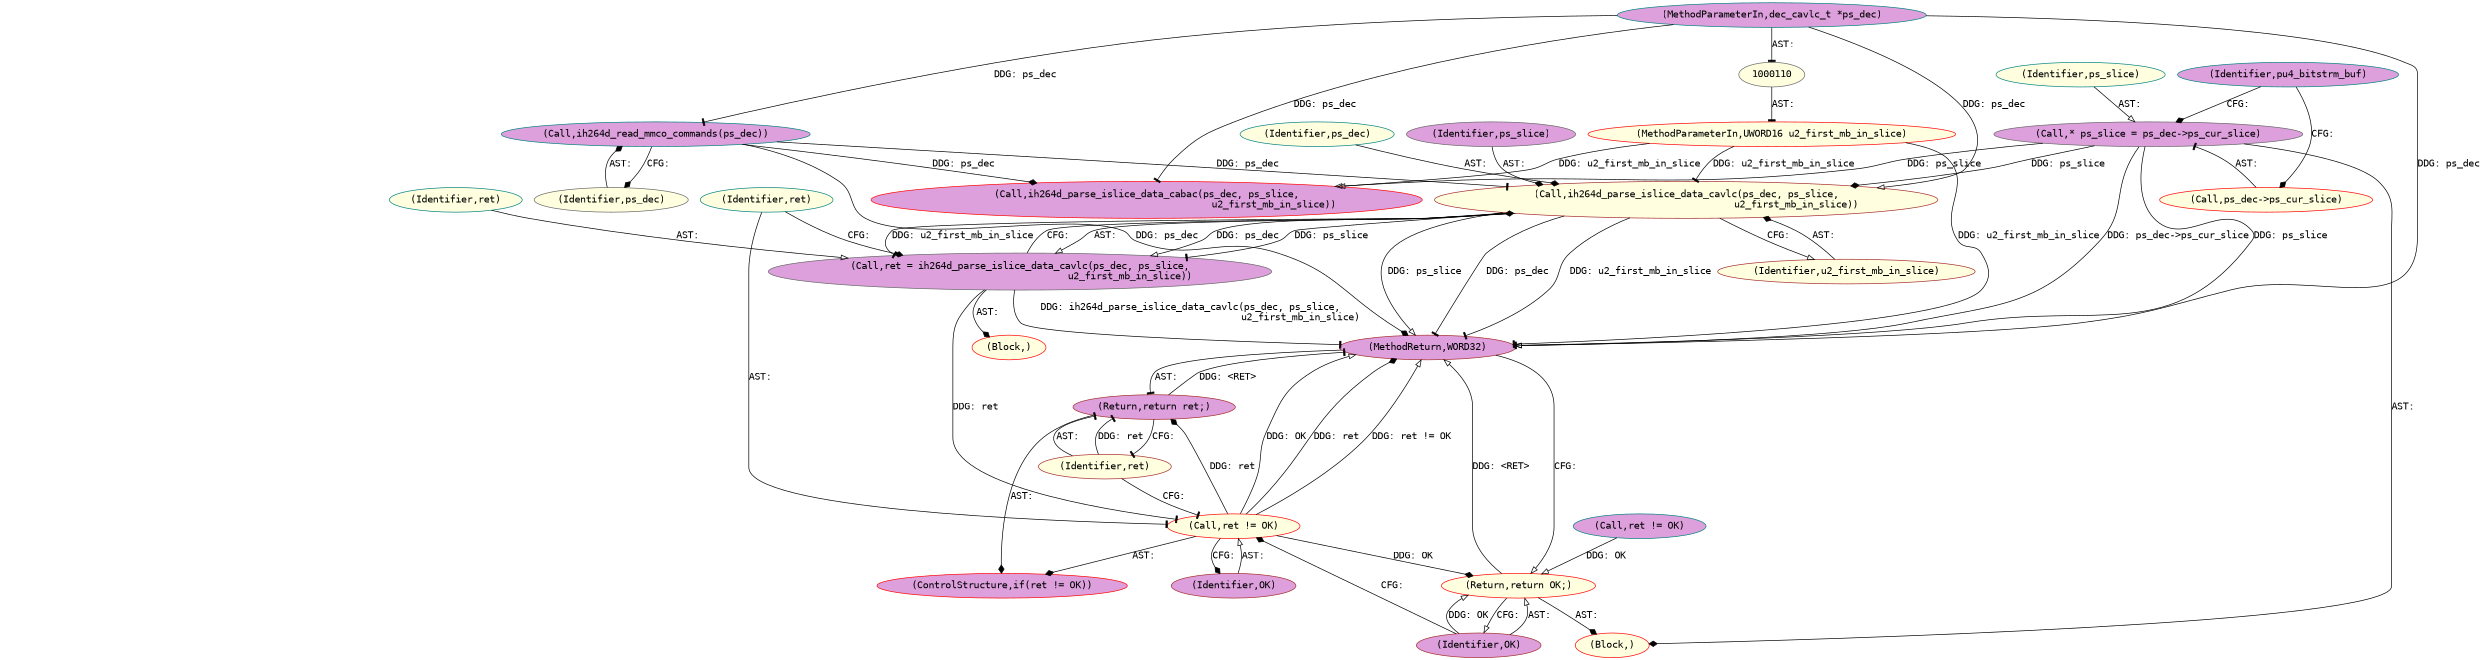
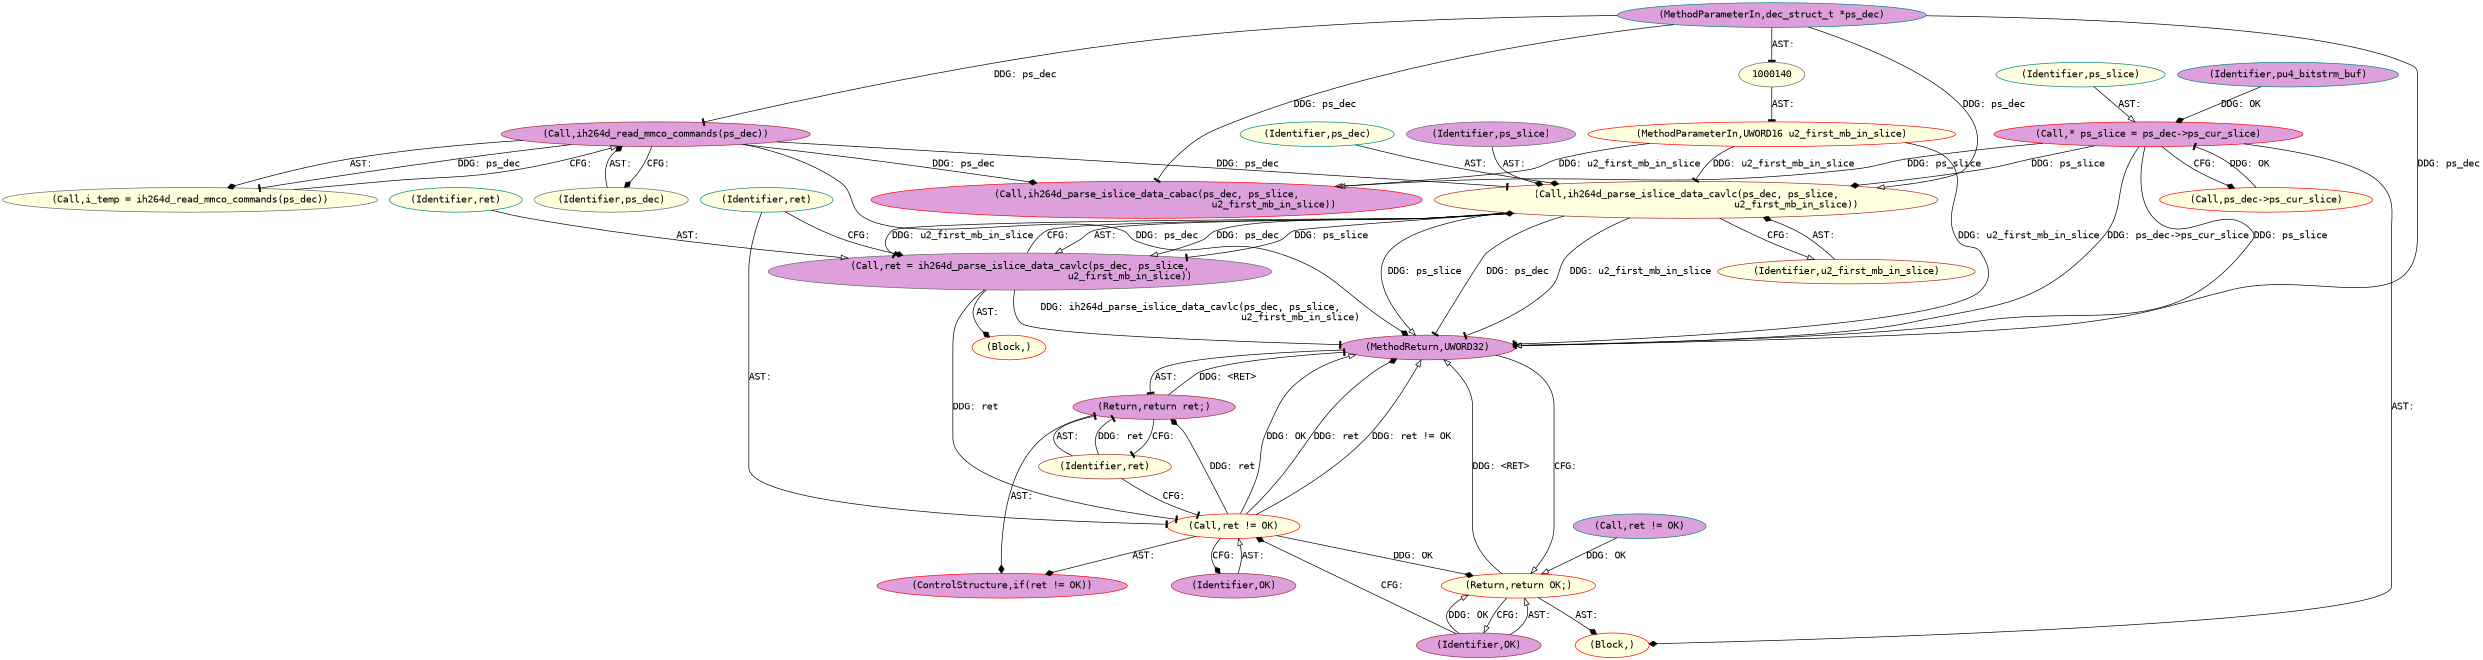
node "(MethodParameterIn,dec_cavlc_t *ps_dec)": label "(MethodParameterIn,dec_cavlc_t *ps_dec)" -> "(MethodParameterIn,dec_struct_t *ps_dec)"
node "1000110": label "1000110" -> "1000140"
edge "(Identifier,pu4_bitstrm_buf)" -> "(Call,* ps_slice = ps_dec->ps_cur_slice)": label "CFG: " -> "DDG: OK"
node "(Call,ih264d_read_mmco_commands(ps_dec))": color teal -> brown
node "(Call,* ps_slice = ps_dec->ps_cur_slice)": color gray40 -> red
edge "(Identifier,pu4_bitstrm_buf)" -> "(Call,ps_dec->ps_cur_slice)": now "(Call,* ps_slice = ps_dec->ps_cur_slice)" -> "(Call,ps_dec->ps_cur_slice)"
edge "(Call,ps_dec->ps_cur_slice)" -> "(Call,* ps_slice = ps_dec->ps_cur_slice)": label "AST: " -> "DDG: OK"
node "(Call,i_temp = ih264d_read_mmco_commands(ps_dec))": added
node "(MethodReturn,WORD32)": label "(MethodReturn,WORD32)" -> "(MethodReturn,UWORD32)"
